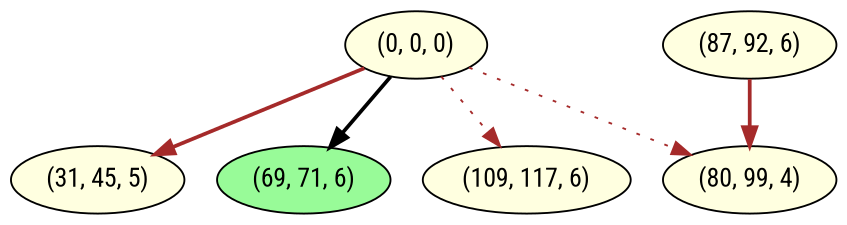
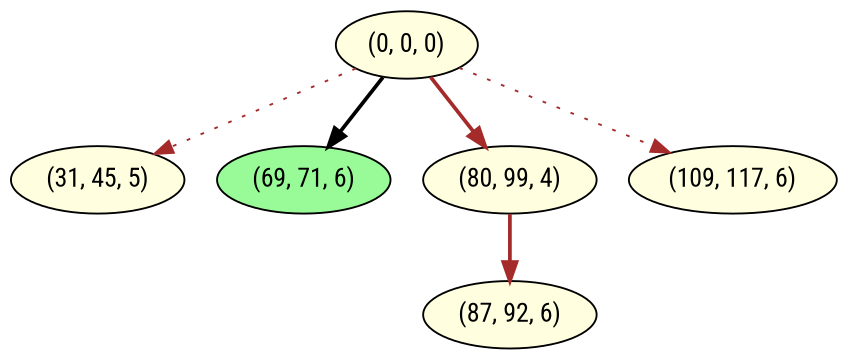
edge "(87, 92, 6)" -> "(80, 99, 4)": reversed
edge "(0, 0, 0)" -> "(31, 45, 5)": style bold -> dotted
edge "(0, 0, 0)" -> "(80, 99, 4)": style dotted -> bold
